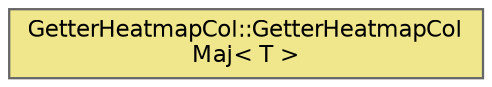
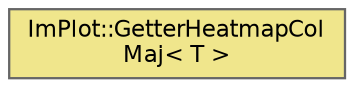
node "GetterHeatmapCol::GetterHeatmapCol Maj< T >": label "GetterHeatmapCol::GetterHeatmapCol Maj< T >" -> "ImPlot::GetterHeatmapCol Maj< T >"
